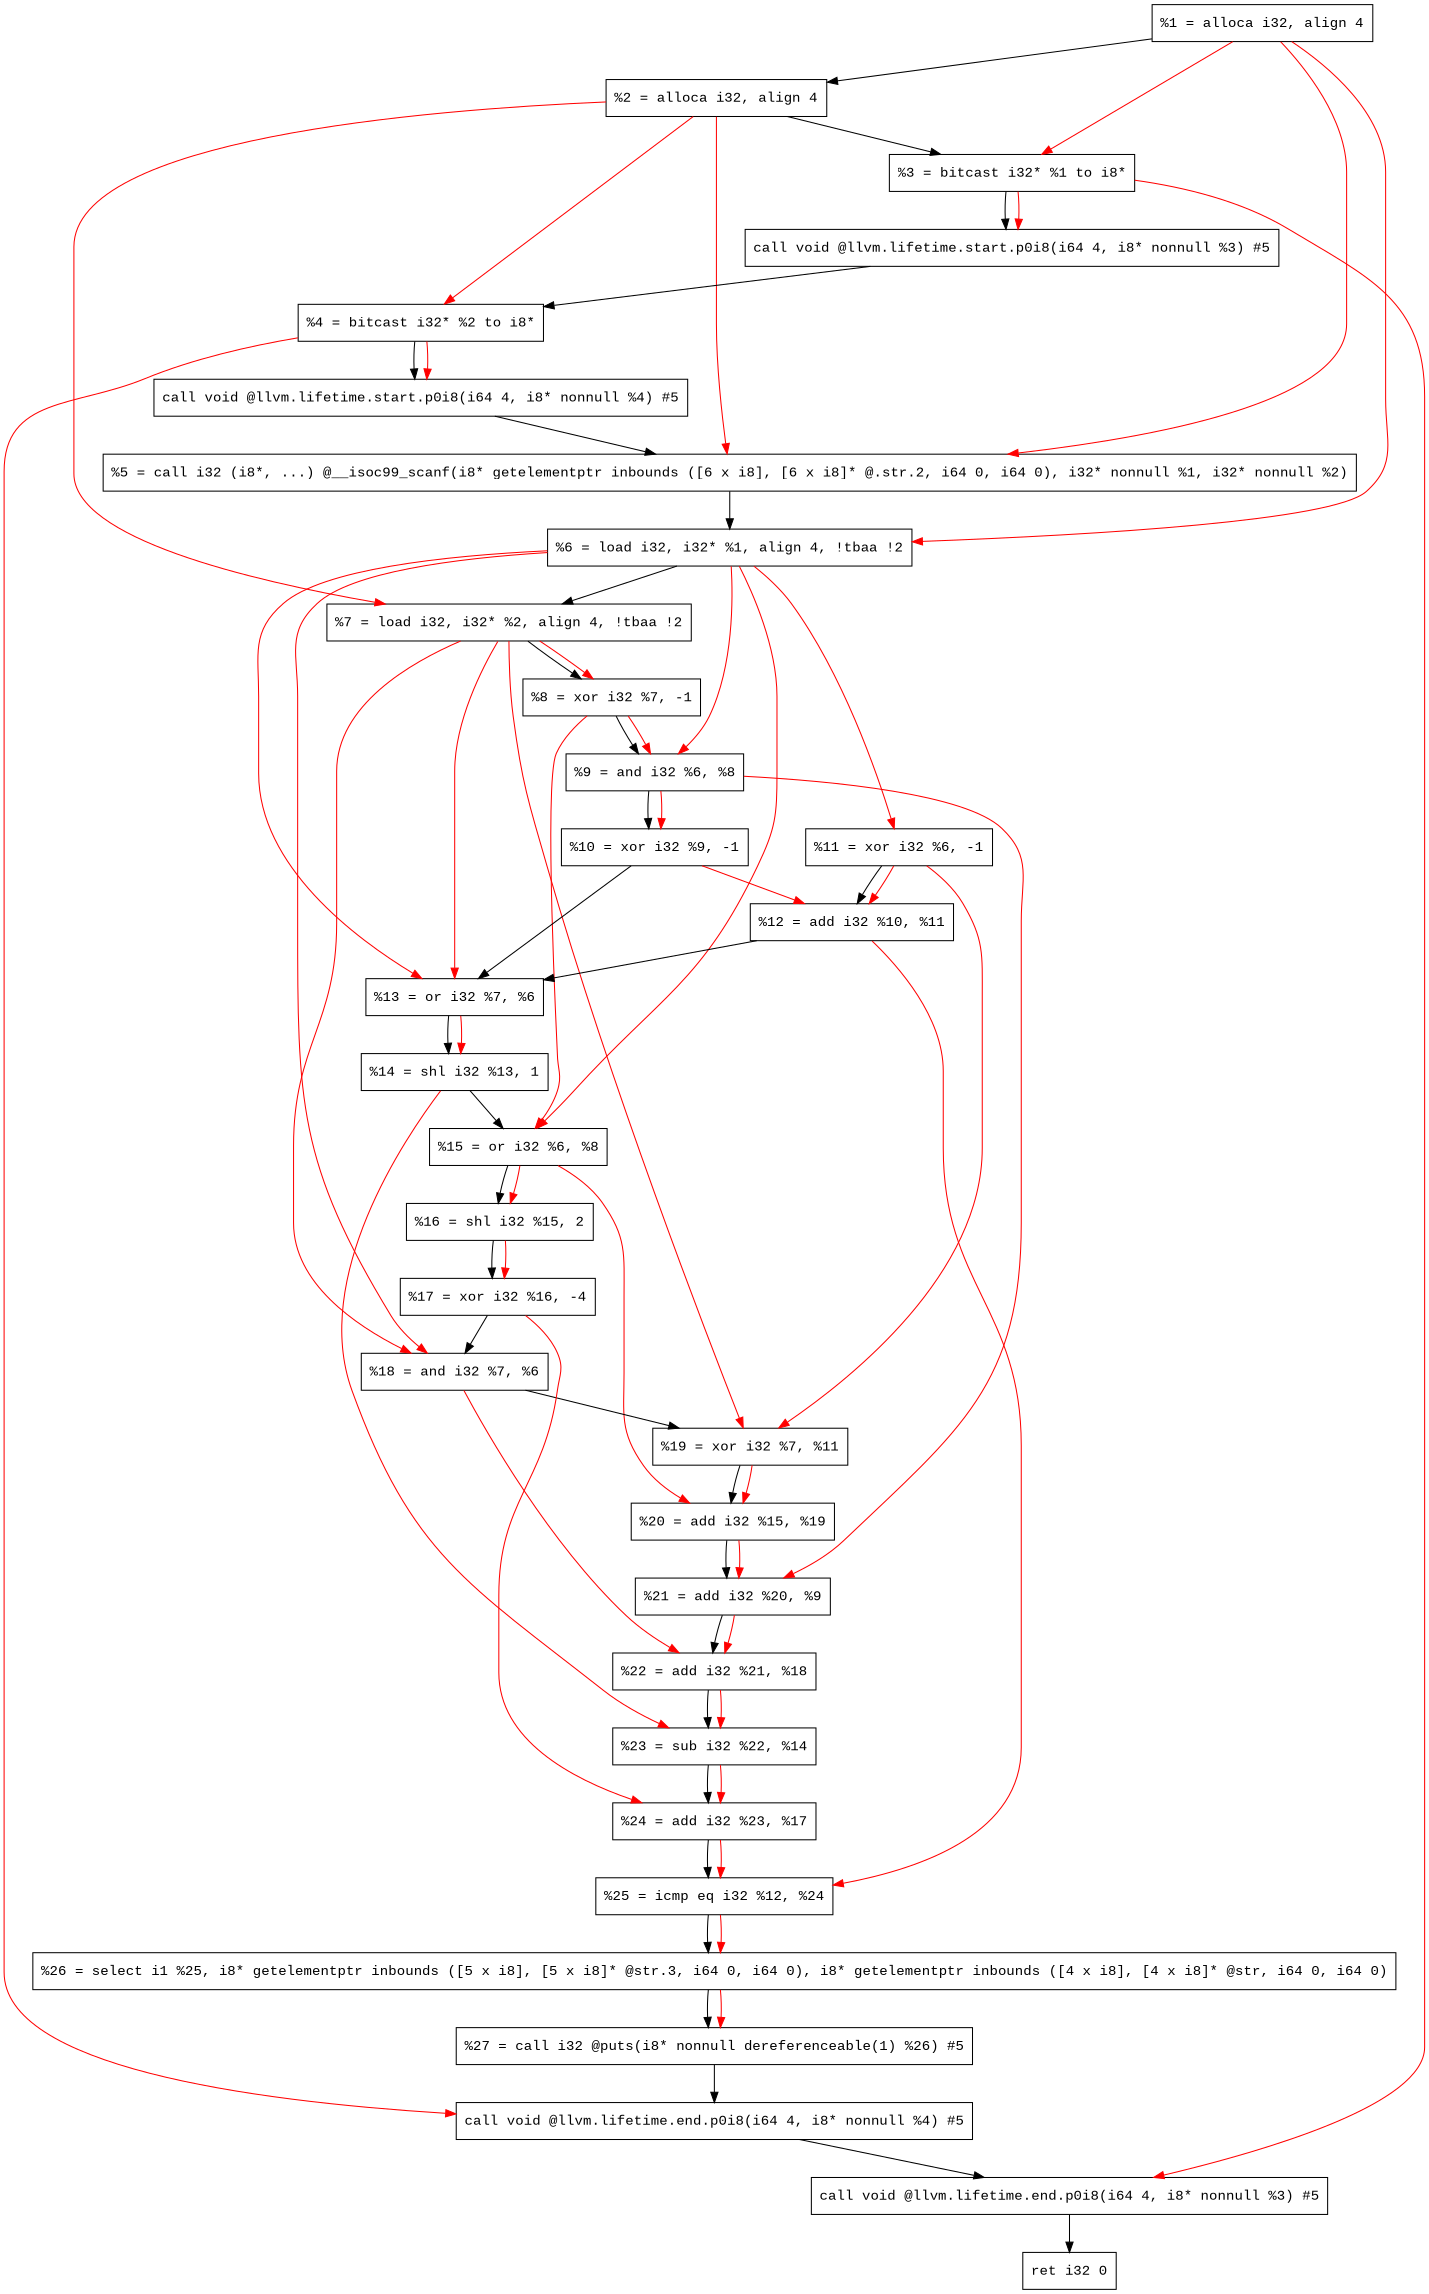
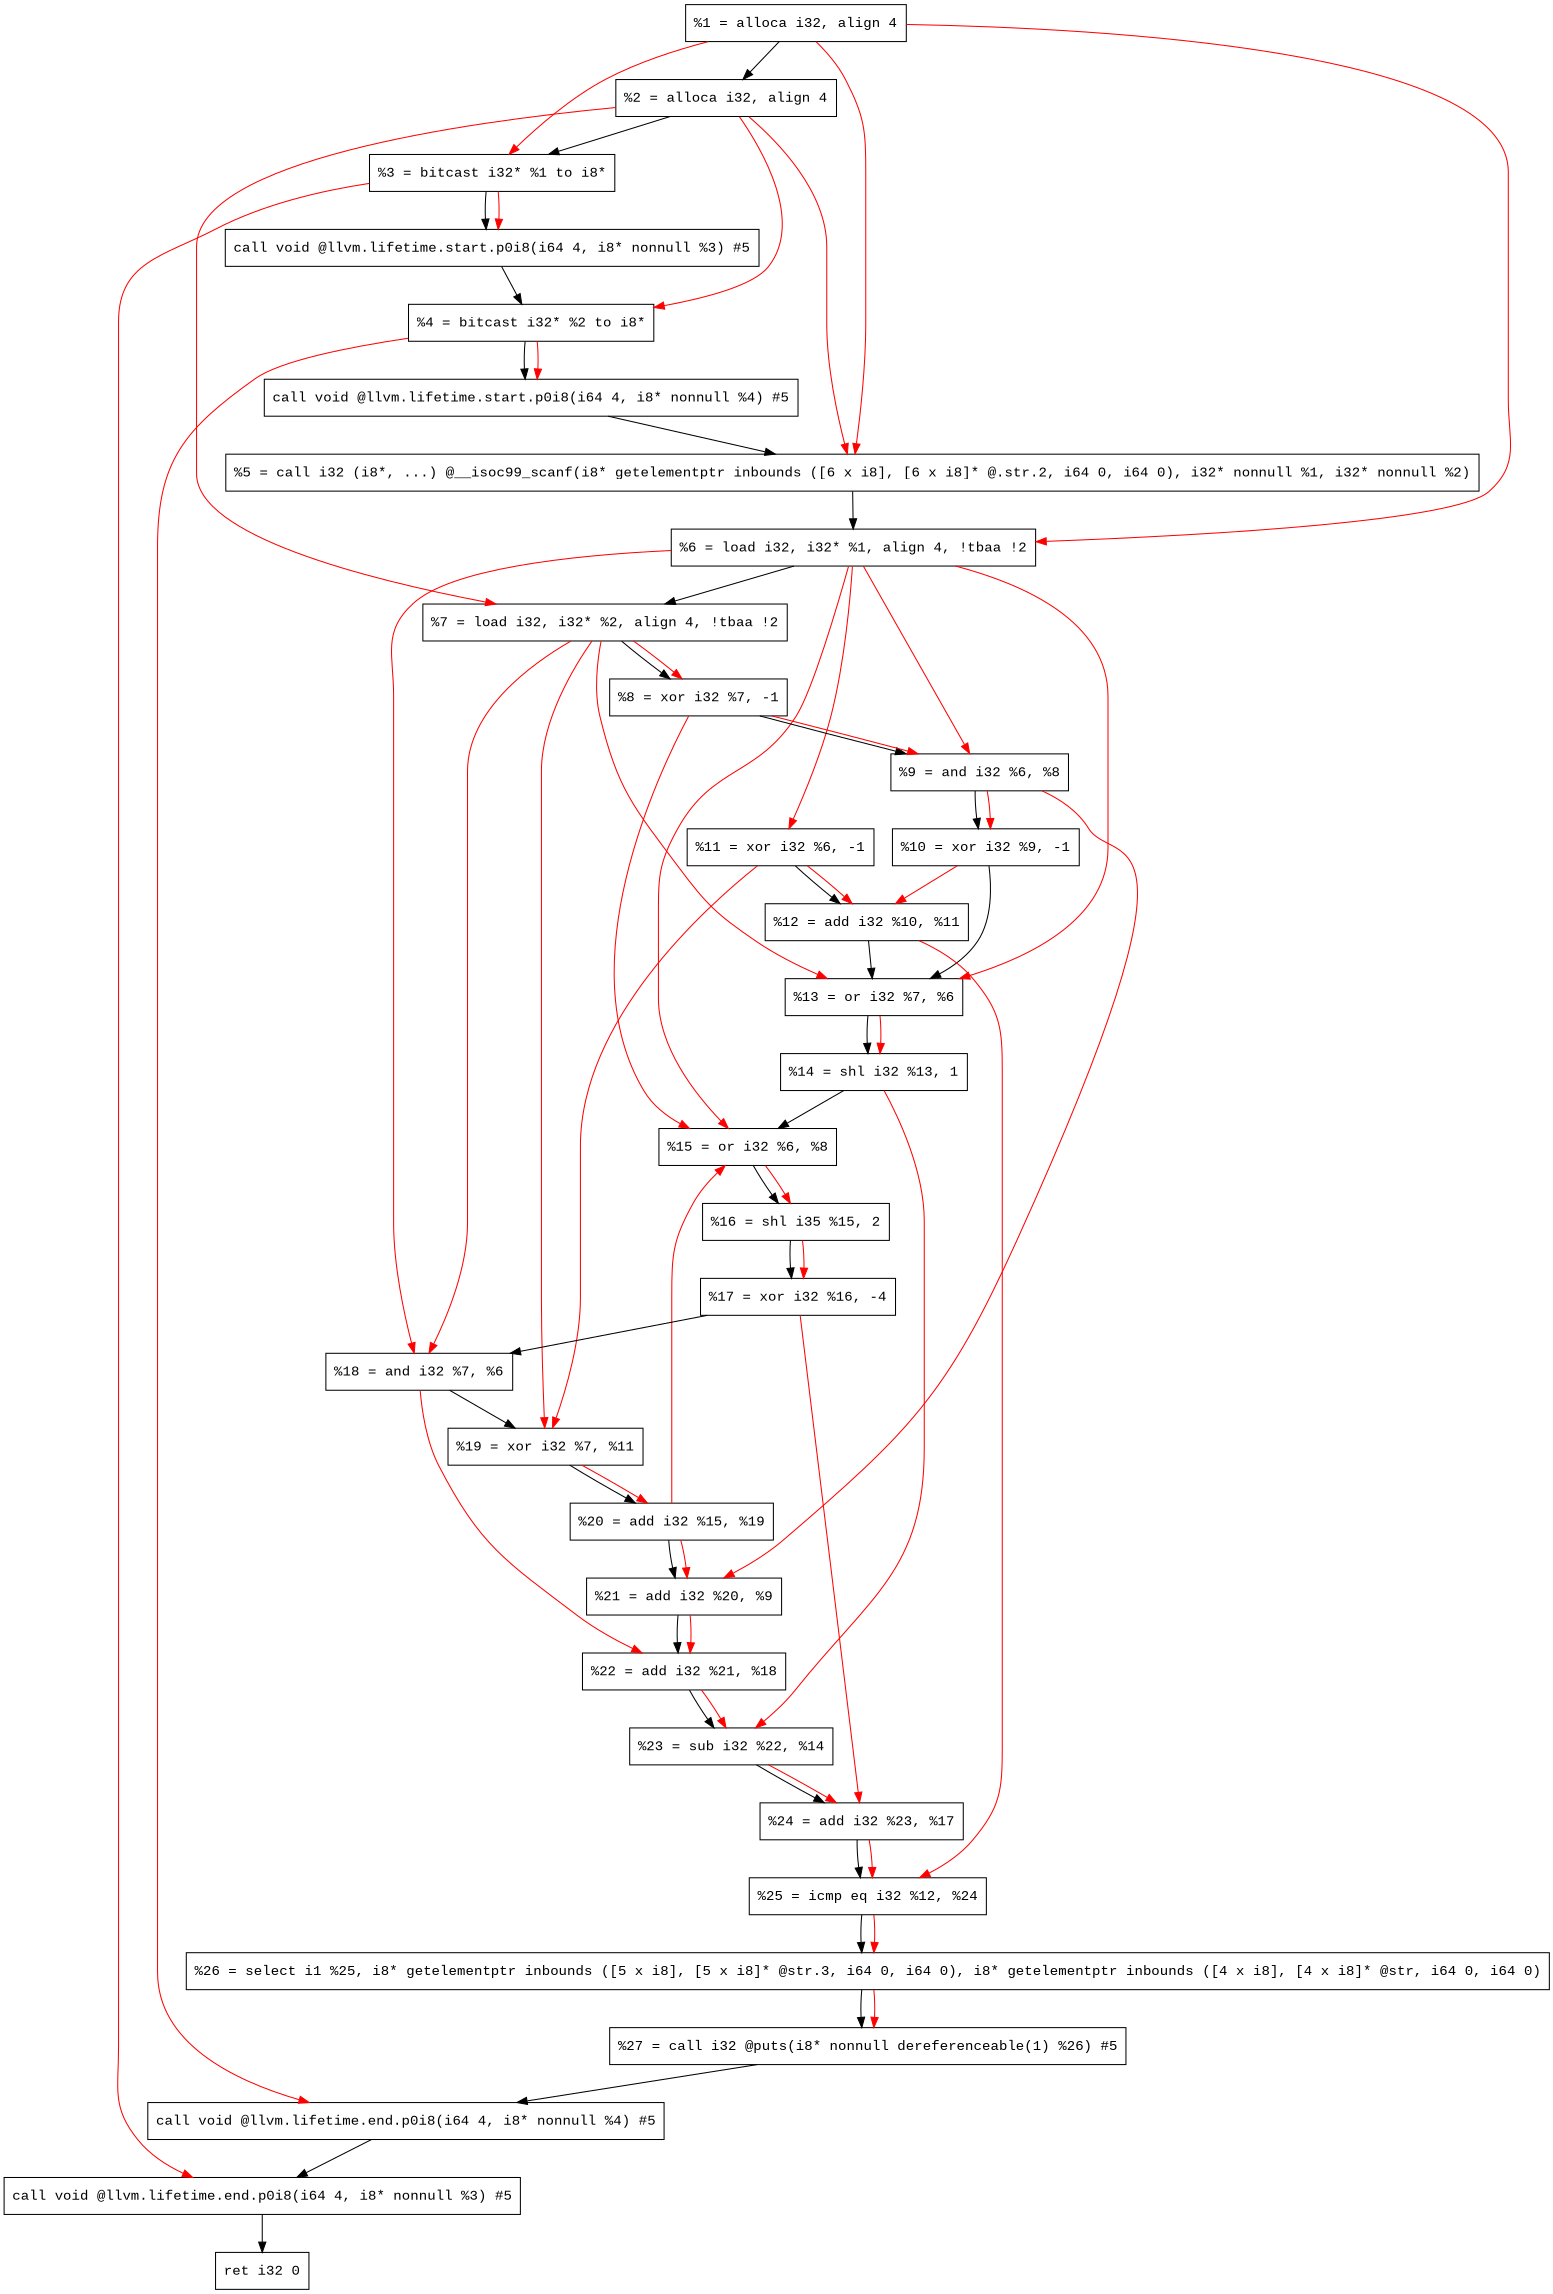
node "%16 = shl i32 %15, 2": label "%16 = shl i32 %15, 2" -> "%16 = shl i35 %15, 2"
edge "%15 = or i32 %6, %8" -> "%20 = add i32 %15, %19": reversed
